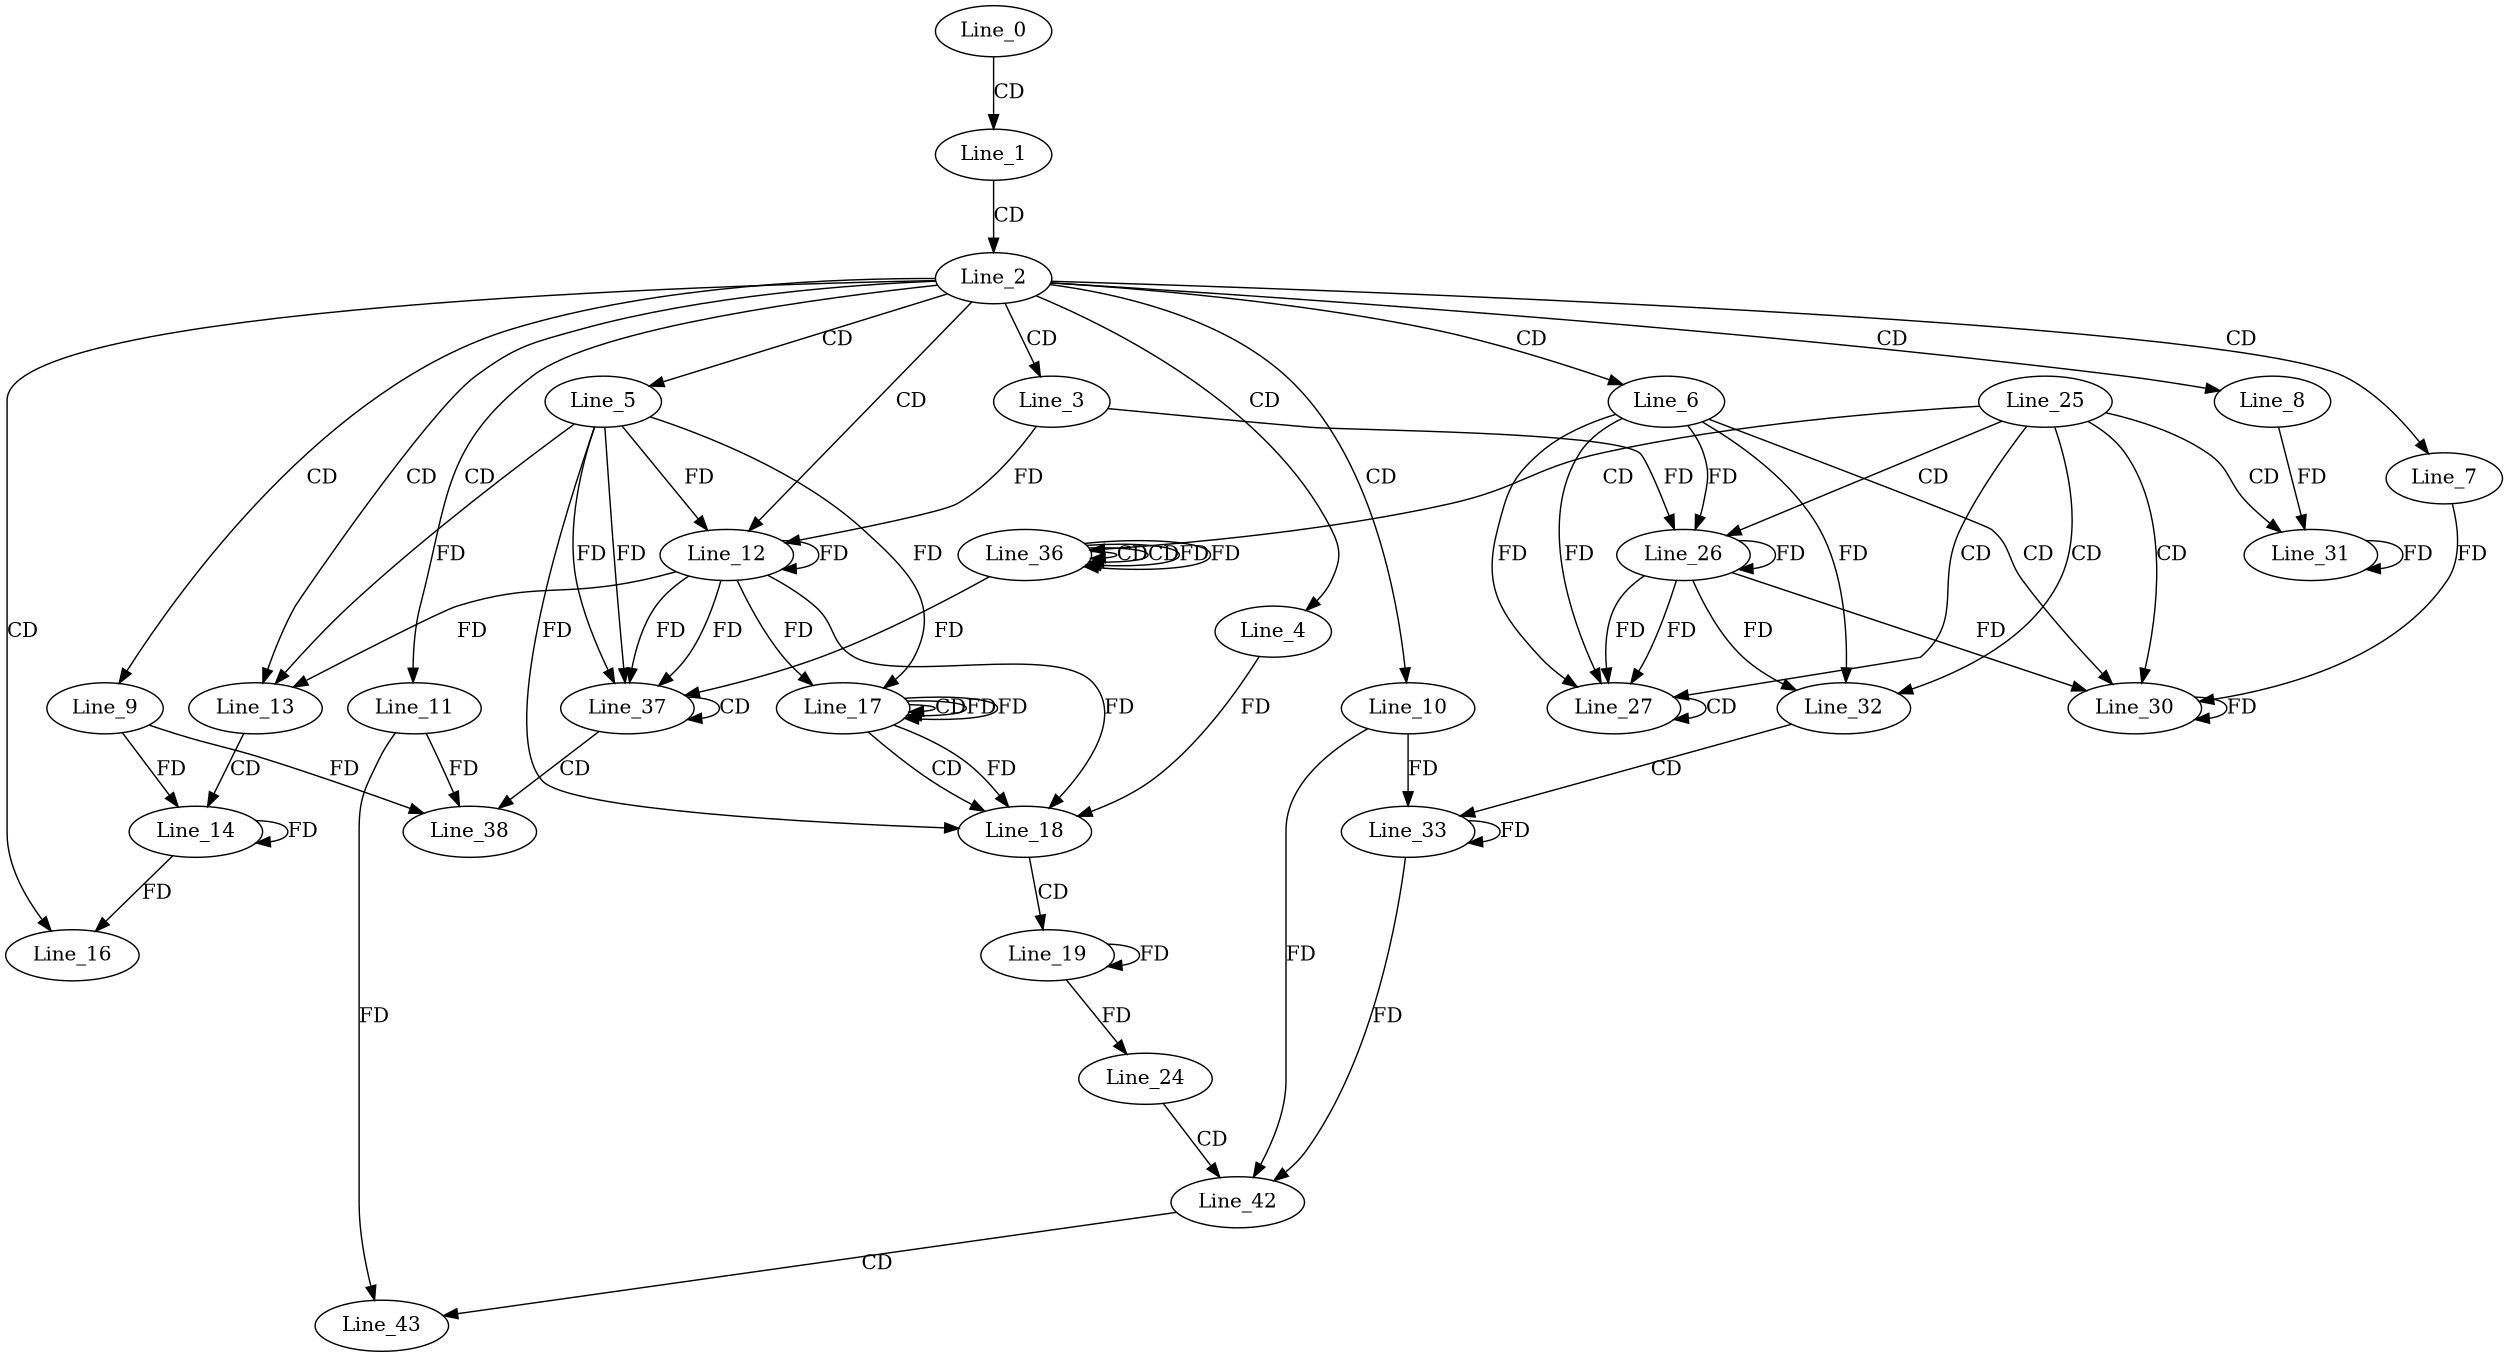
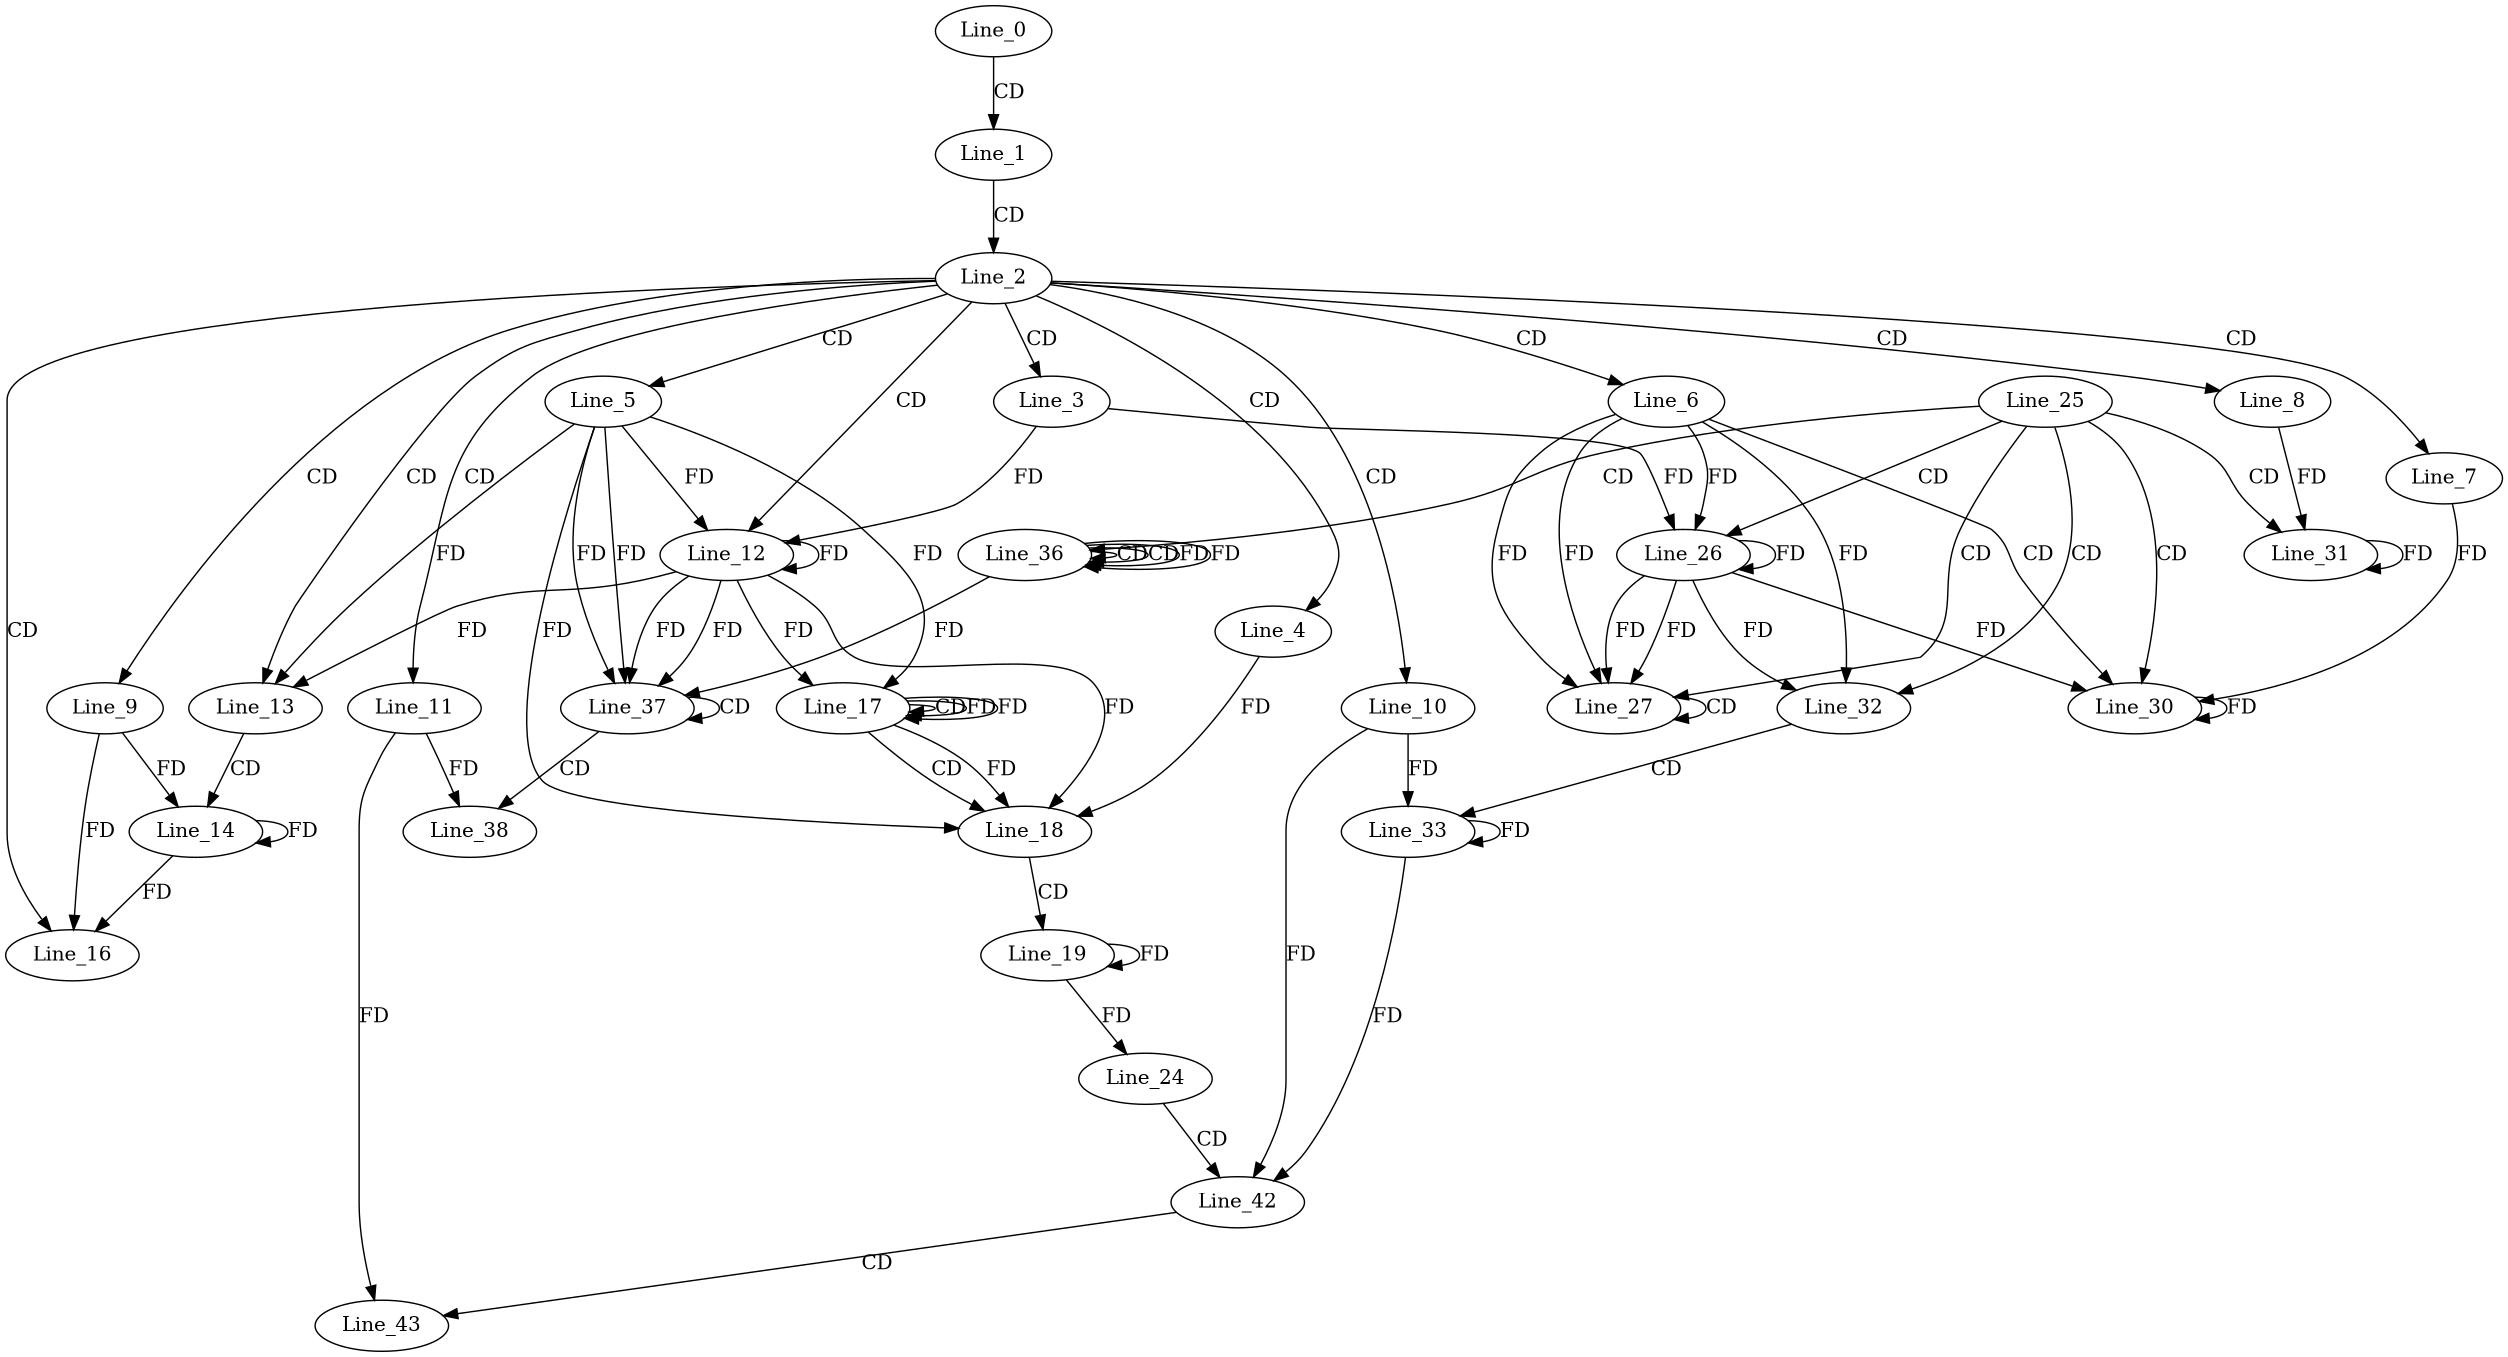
edge "Line_9" -> "Line_38": now "Line_9" -> "Line_16"
